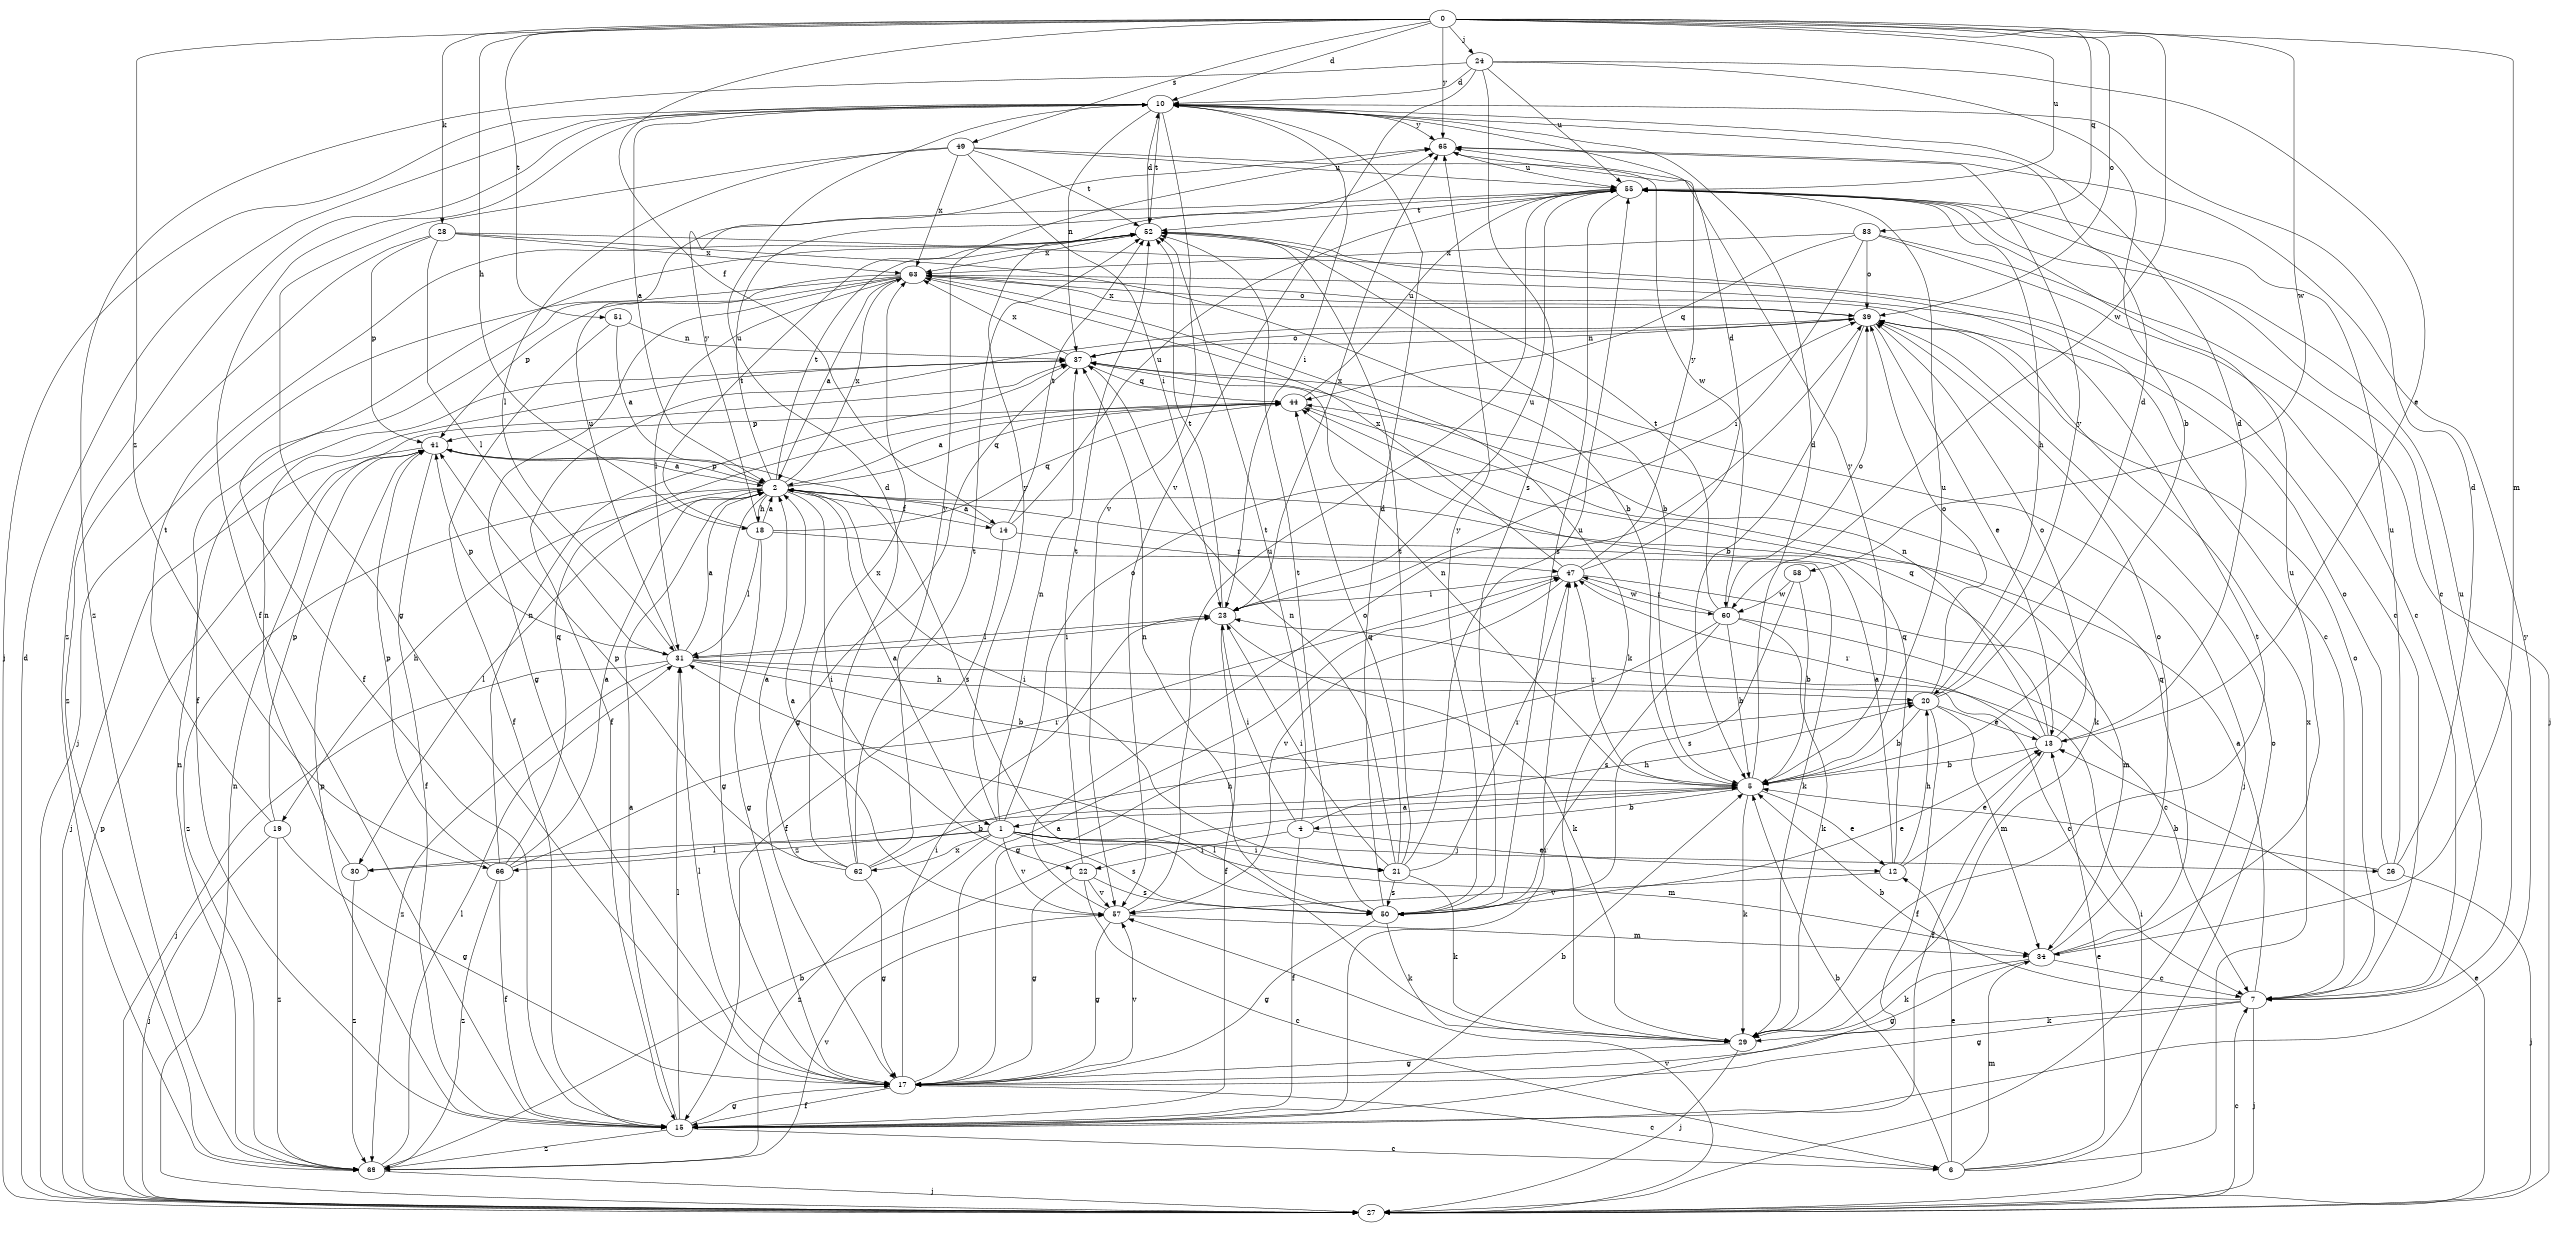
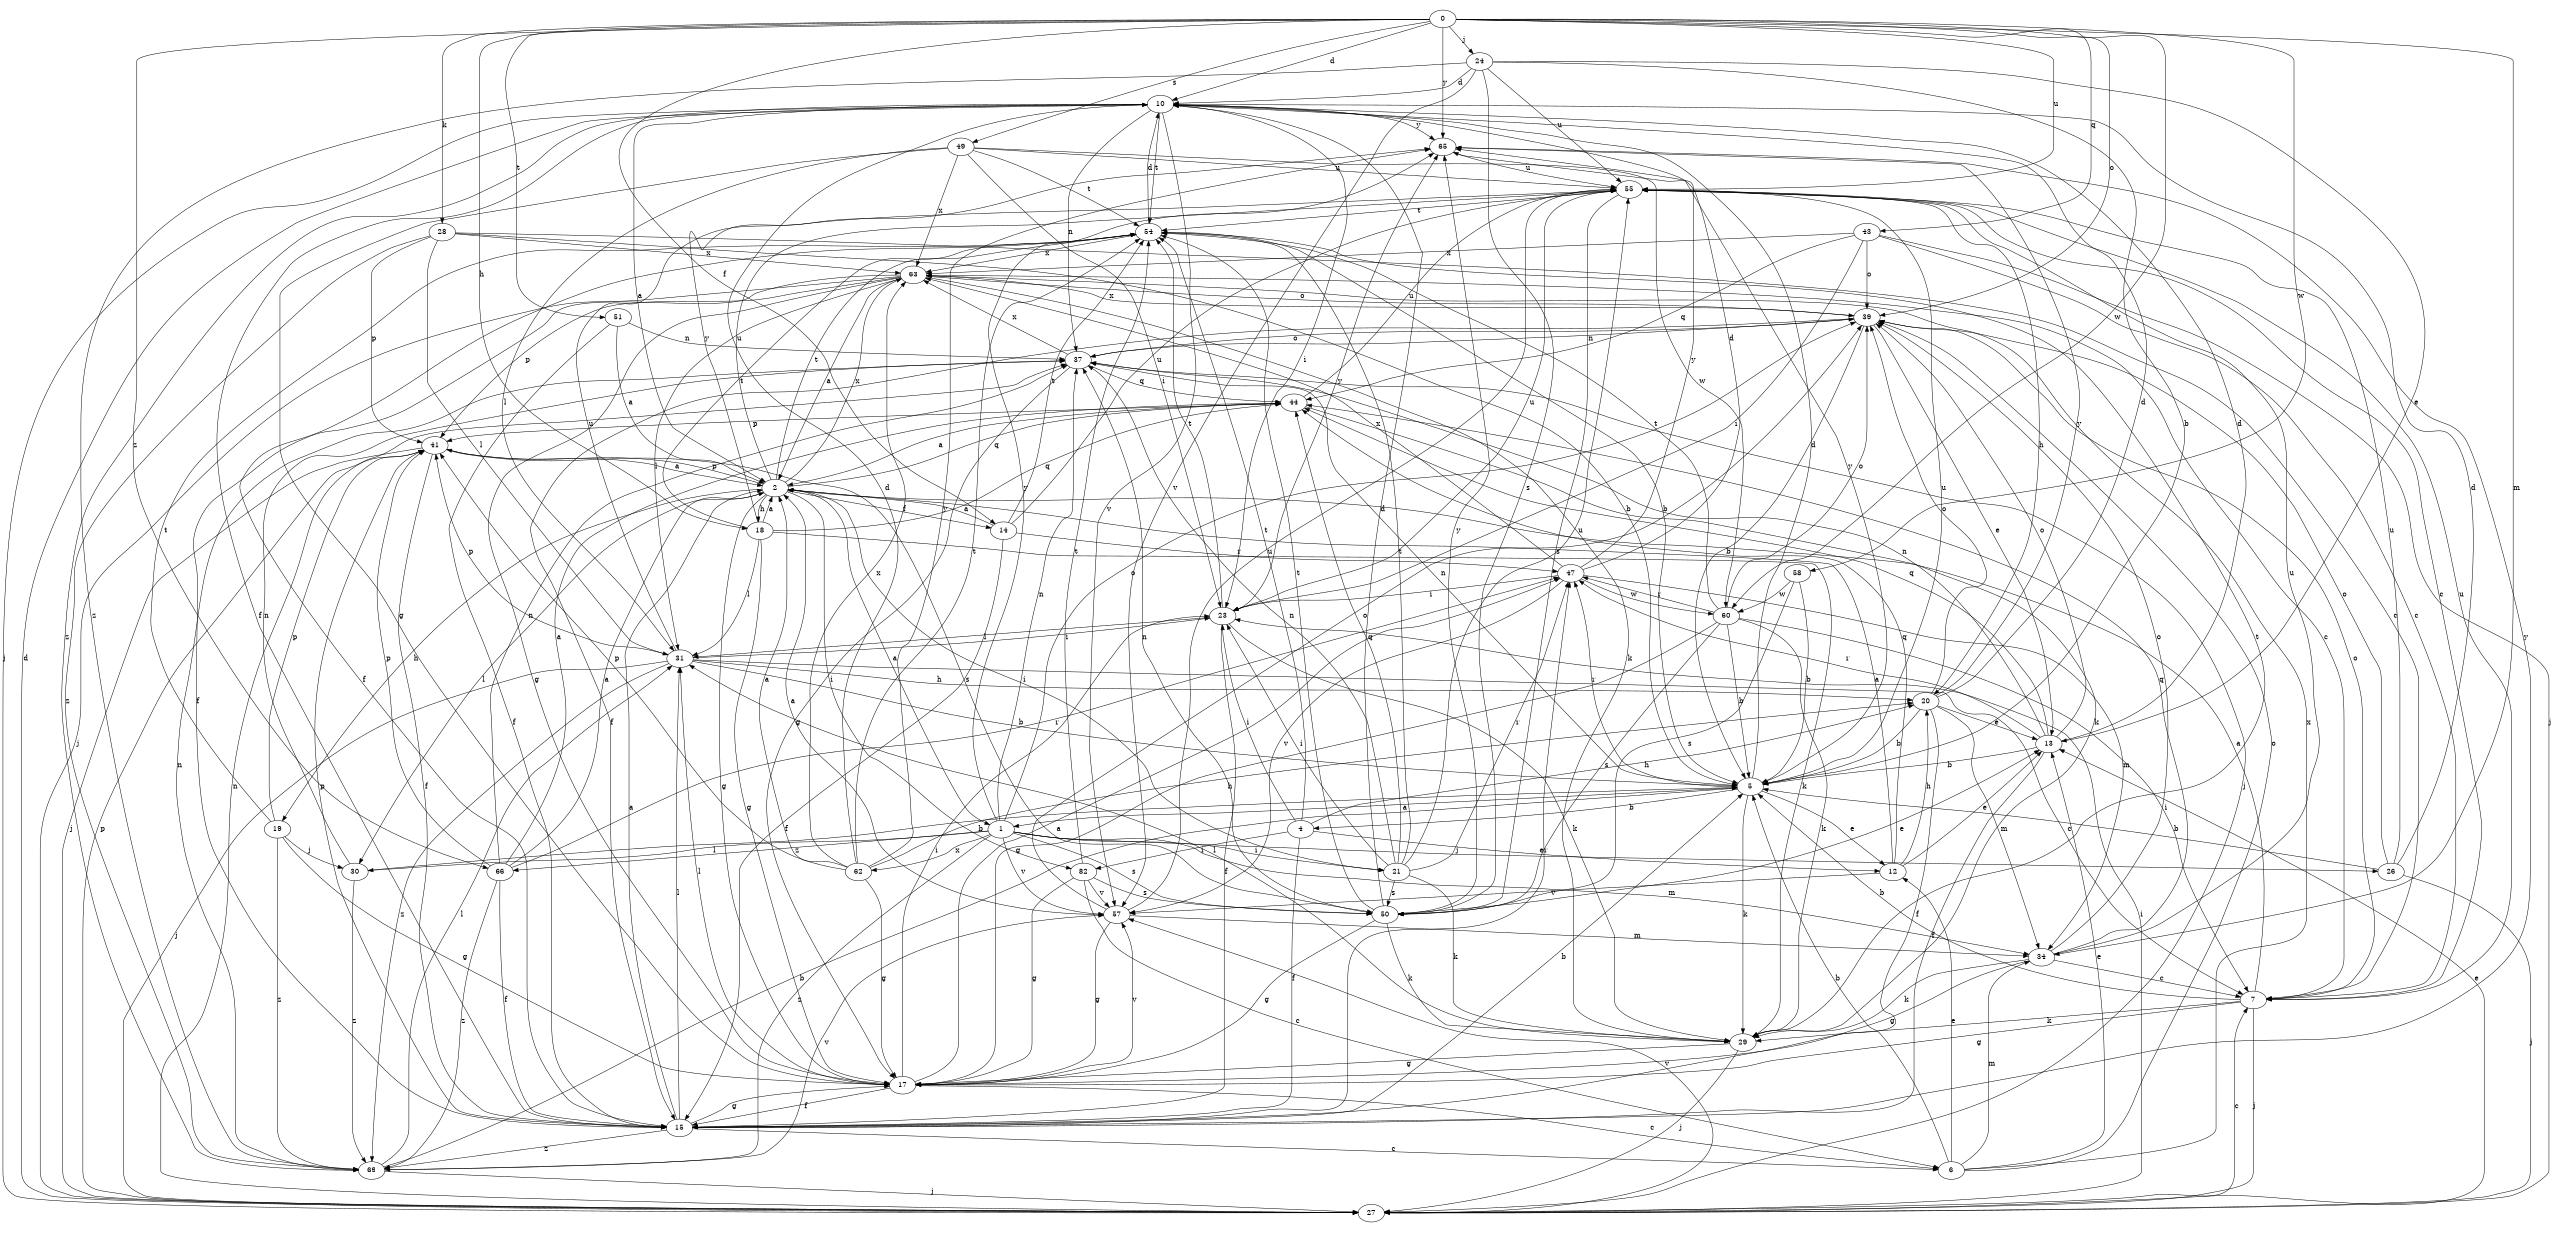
node "52": label "52" -> "54"
node "83": label "83" -> "43"
edge "23" -> "65": label "x" -> "y"
edge "31" -> "2": removed, label "a"
edge "66" -> "44": label "q" -> "a"
edge "2" -> "69": removed, label "z"
edge "60" -> "7": label "c" -> "i"
node "22": label "22" -> "82"
edge "19" -> "27": now "19" -> "30"
